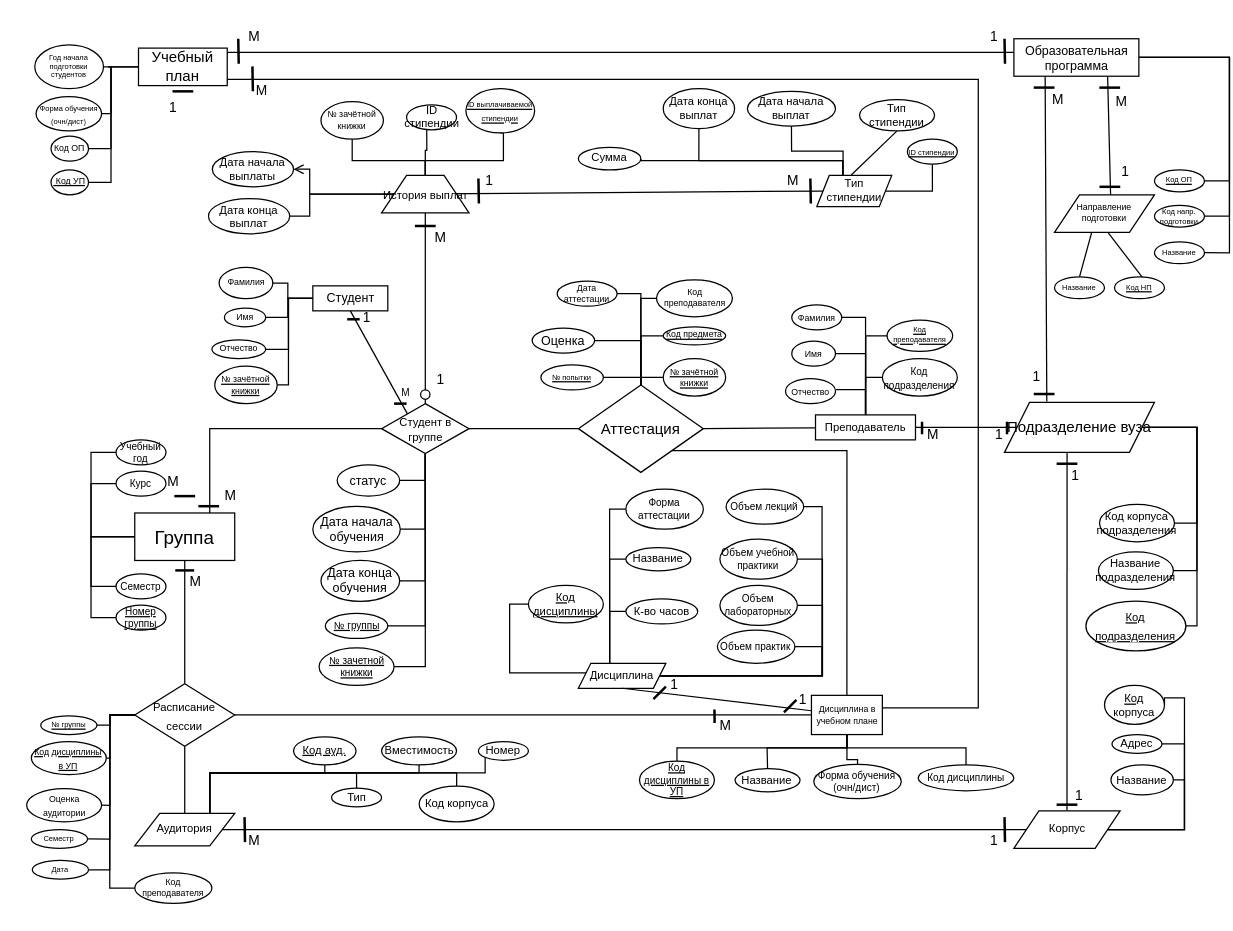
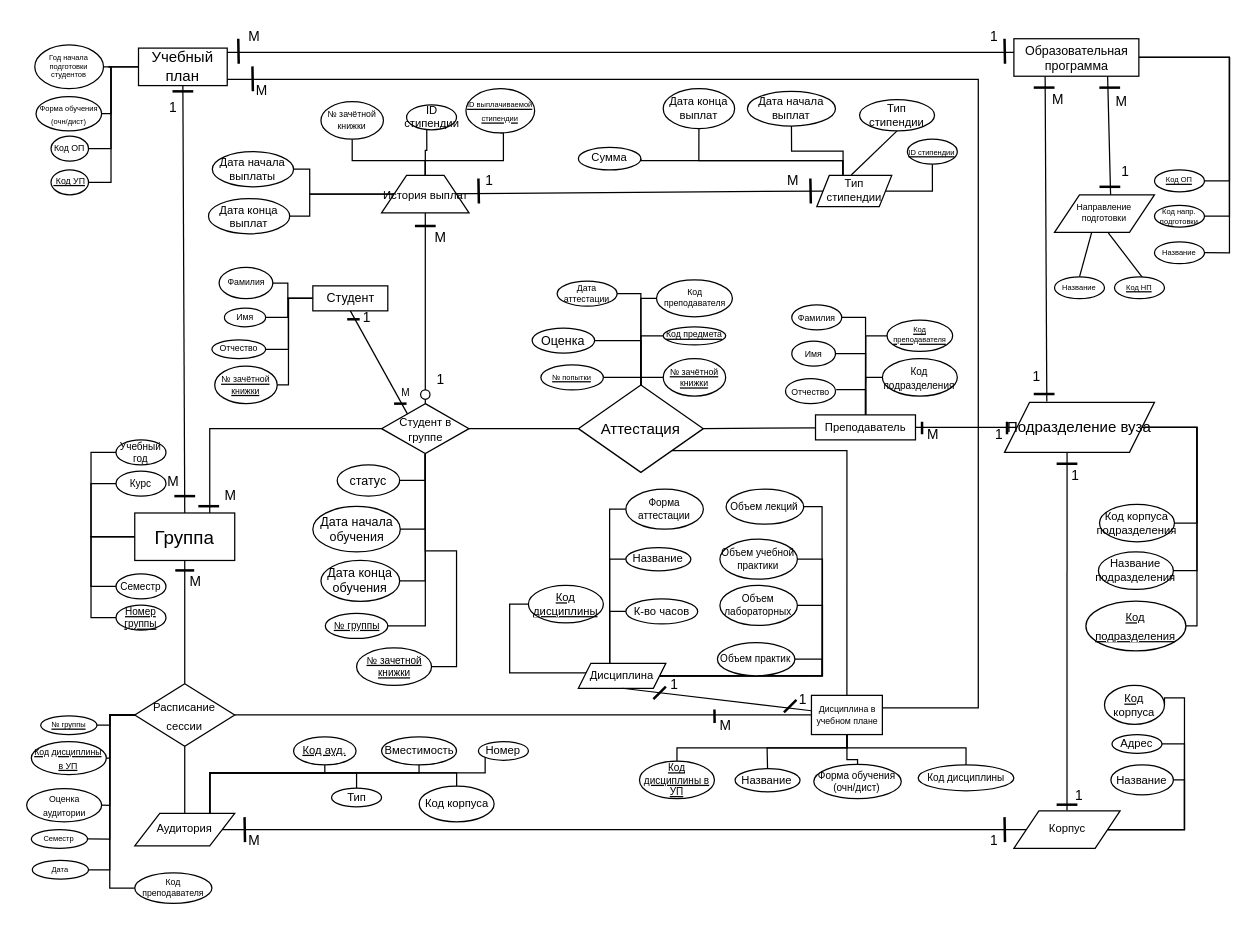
edge "История выплат" -> "Дата начала выплаты": arrowhead open -> none
edge "Учебный план" -- "Группа": added
node "Объем практик": moved (756, 647) -> (756, 659)
node "№ зачетной книжки": moved (356, 667) -> (394, 667)
